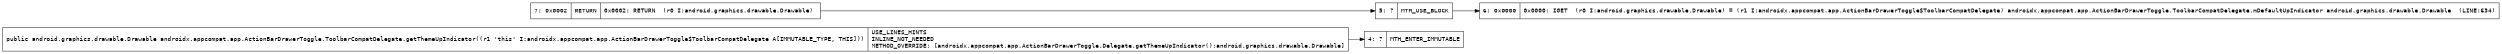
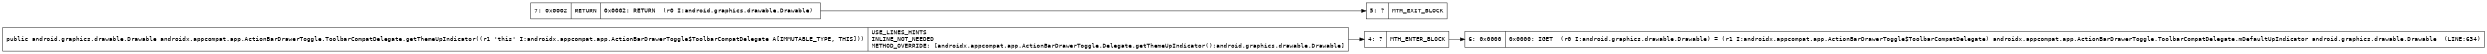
node "5: ?": text "MTH_USE_BLOCK" -> "MTH_EXIT_BLOCK"
edge "5: ?" -> "6: 0x0000": now "4: ?" -> "6: 0x0000"
node "4: ?": text "MTH_ENTER_IMMUTABLE" -> "MTH_ENTER_BLOCK"
